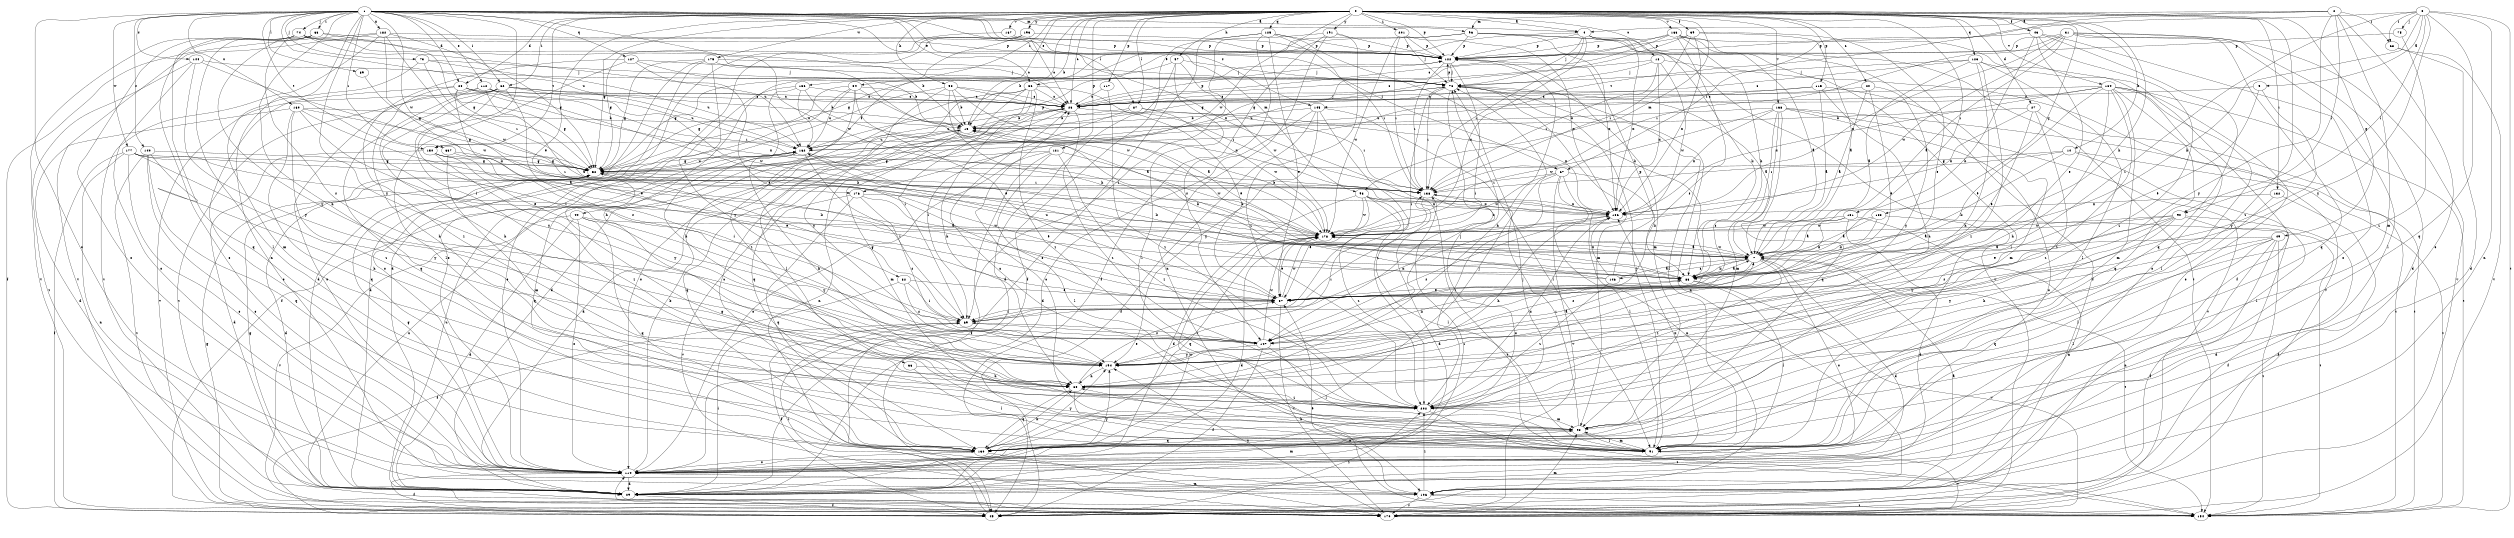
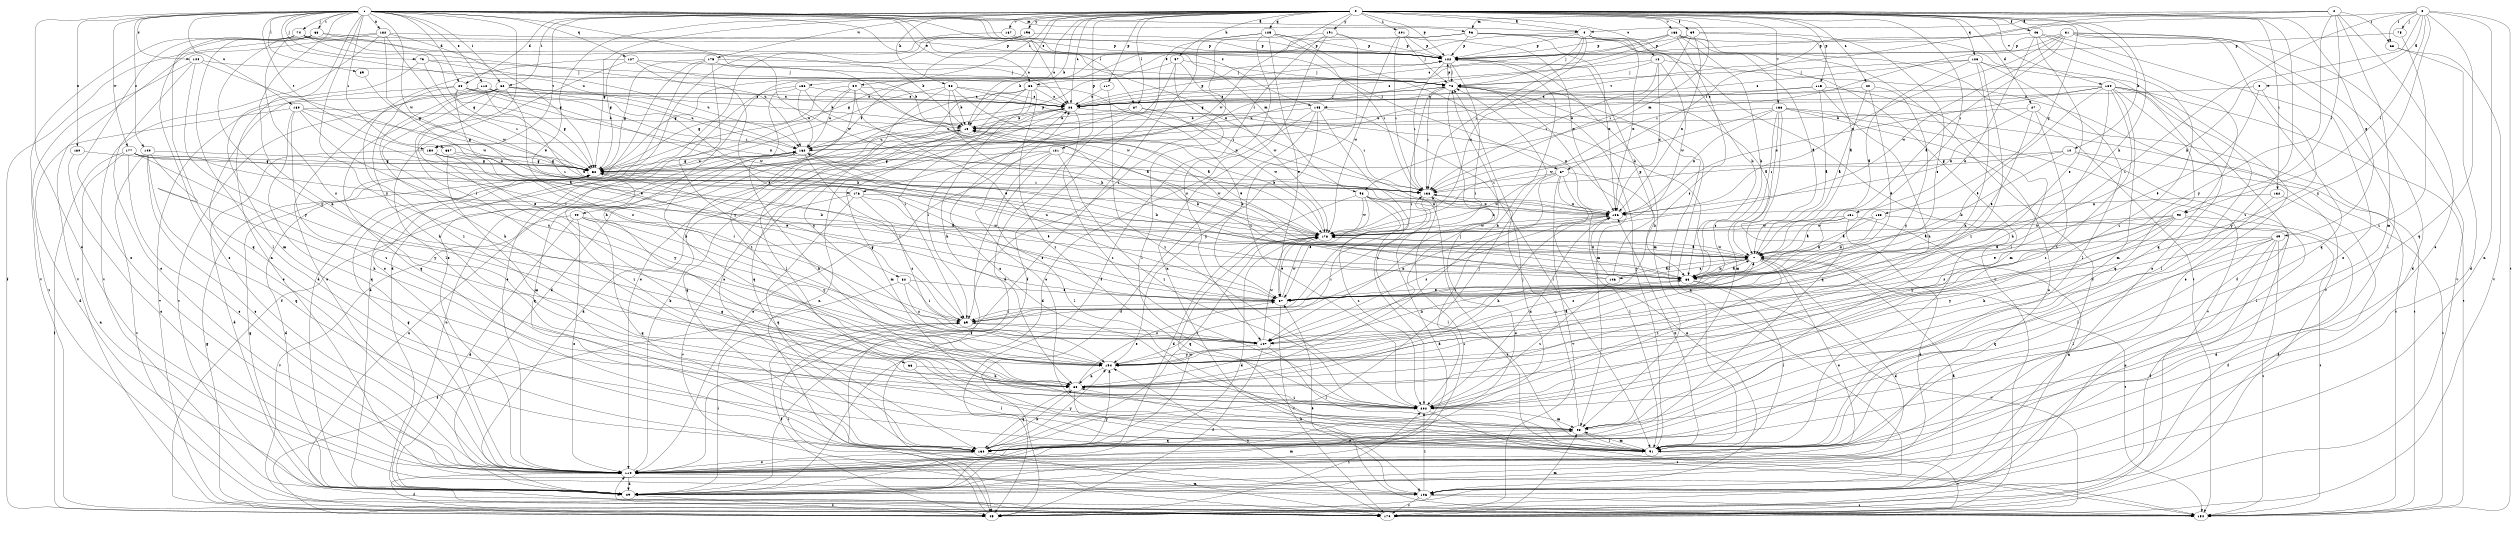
edge "39" -> "52": label "g" -> "i"
node "180": added
edge "186" -> "178": added, label "w"
